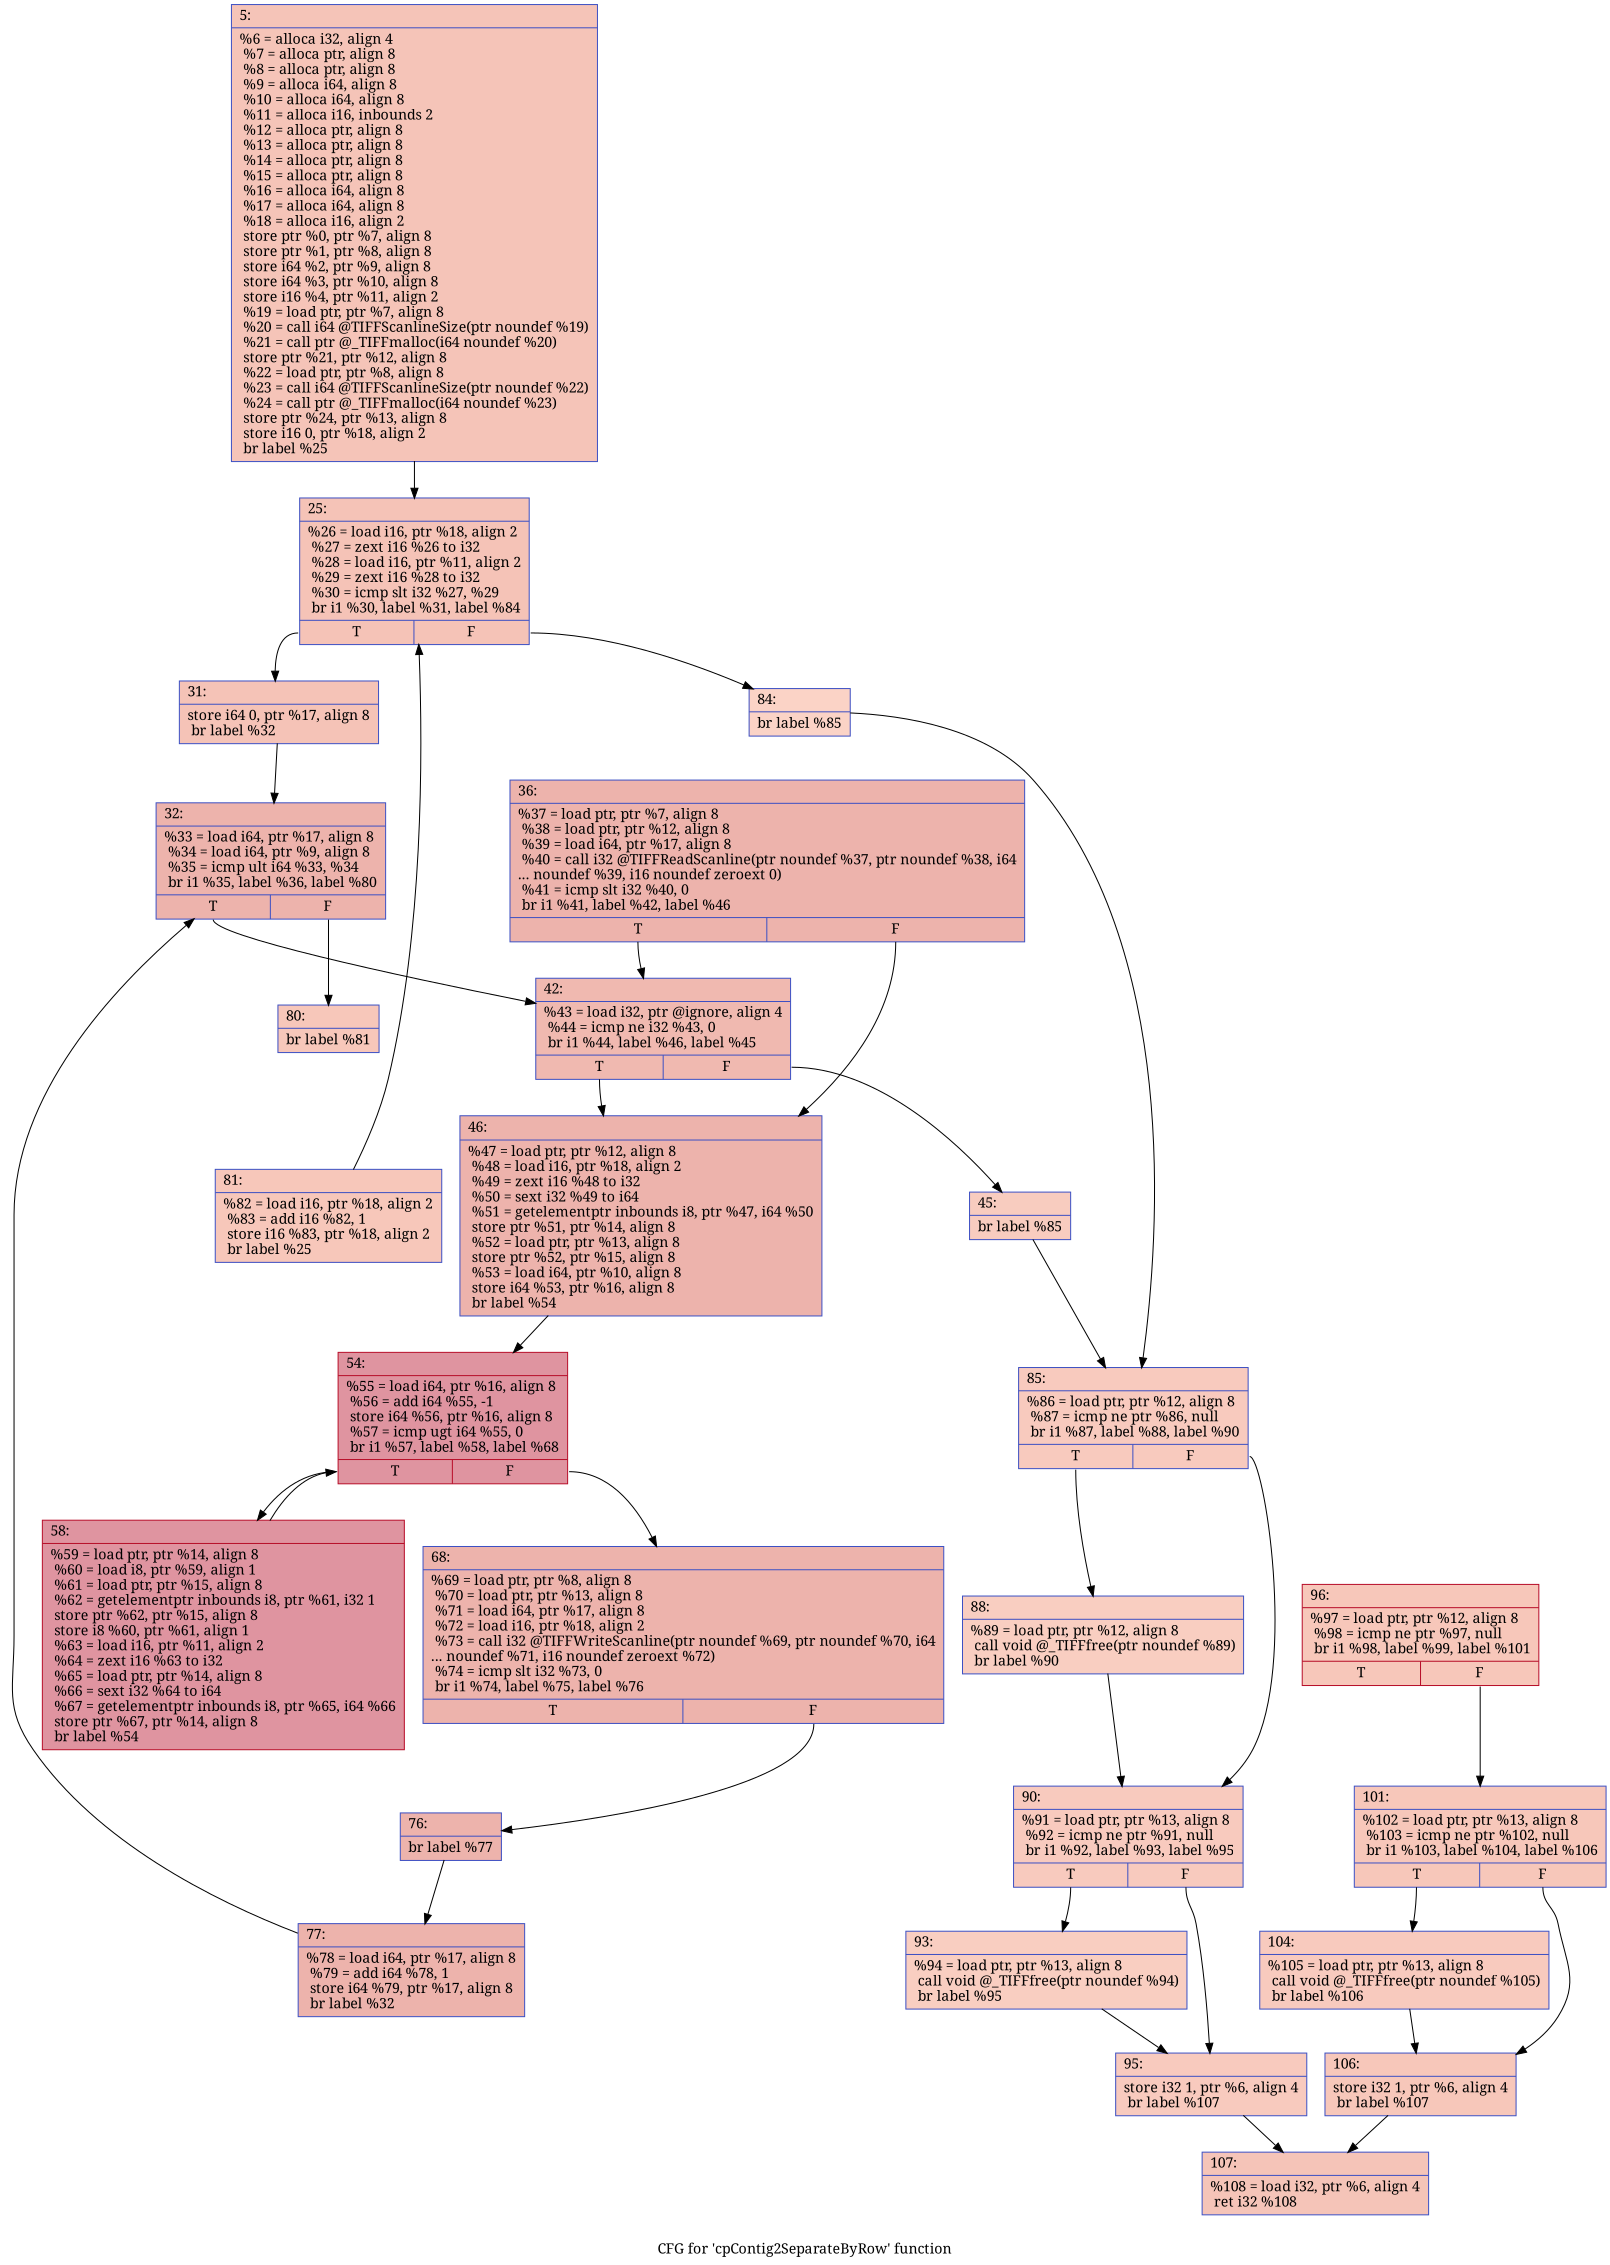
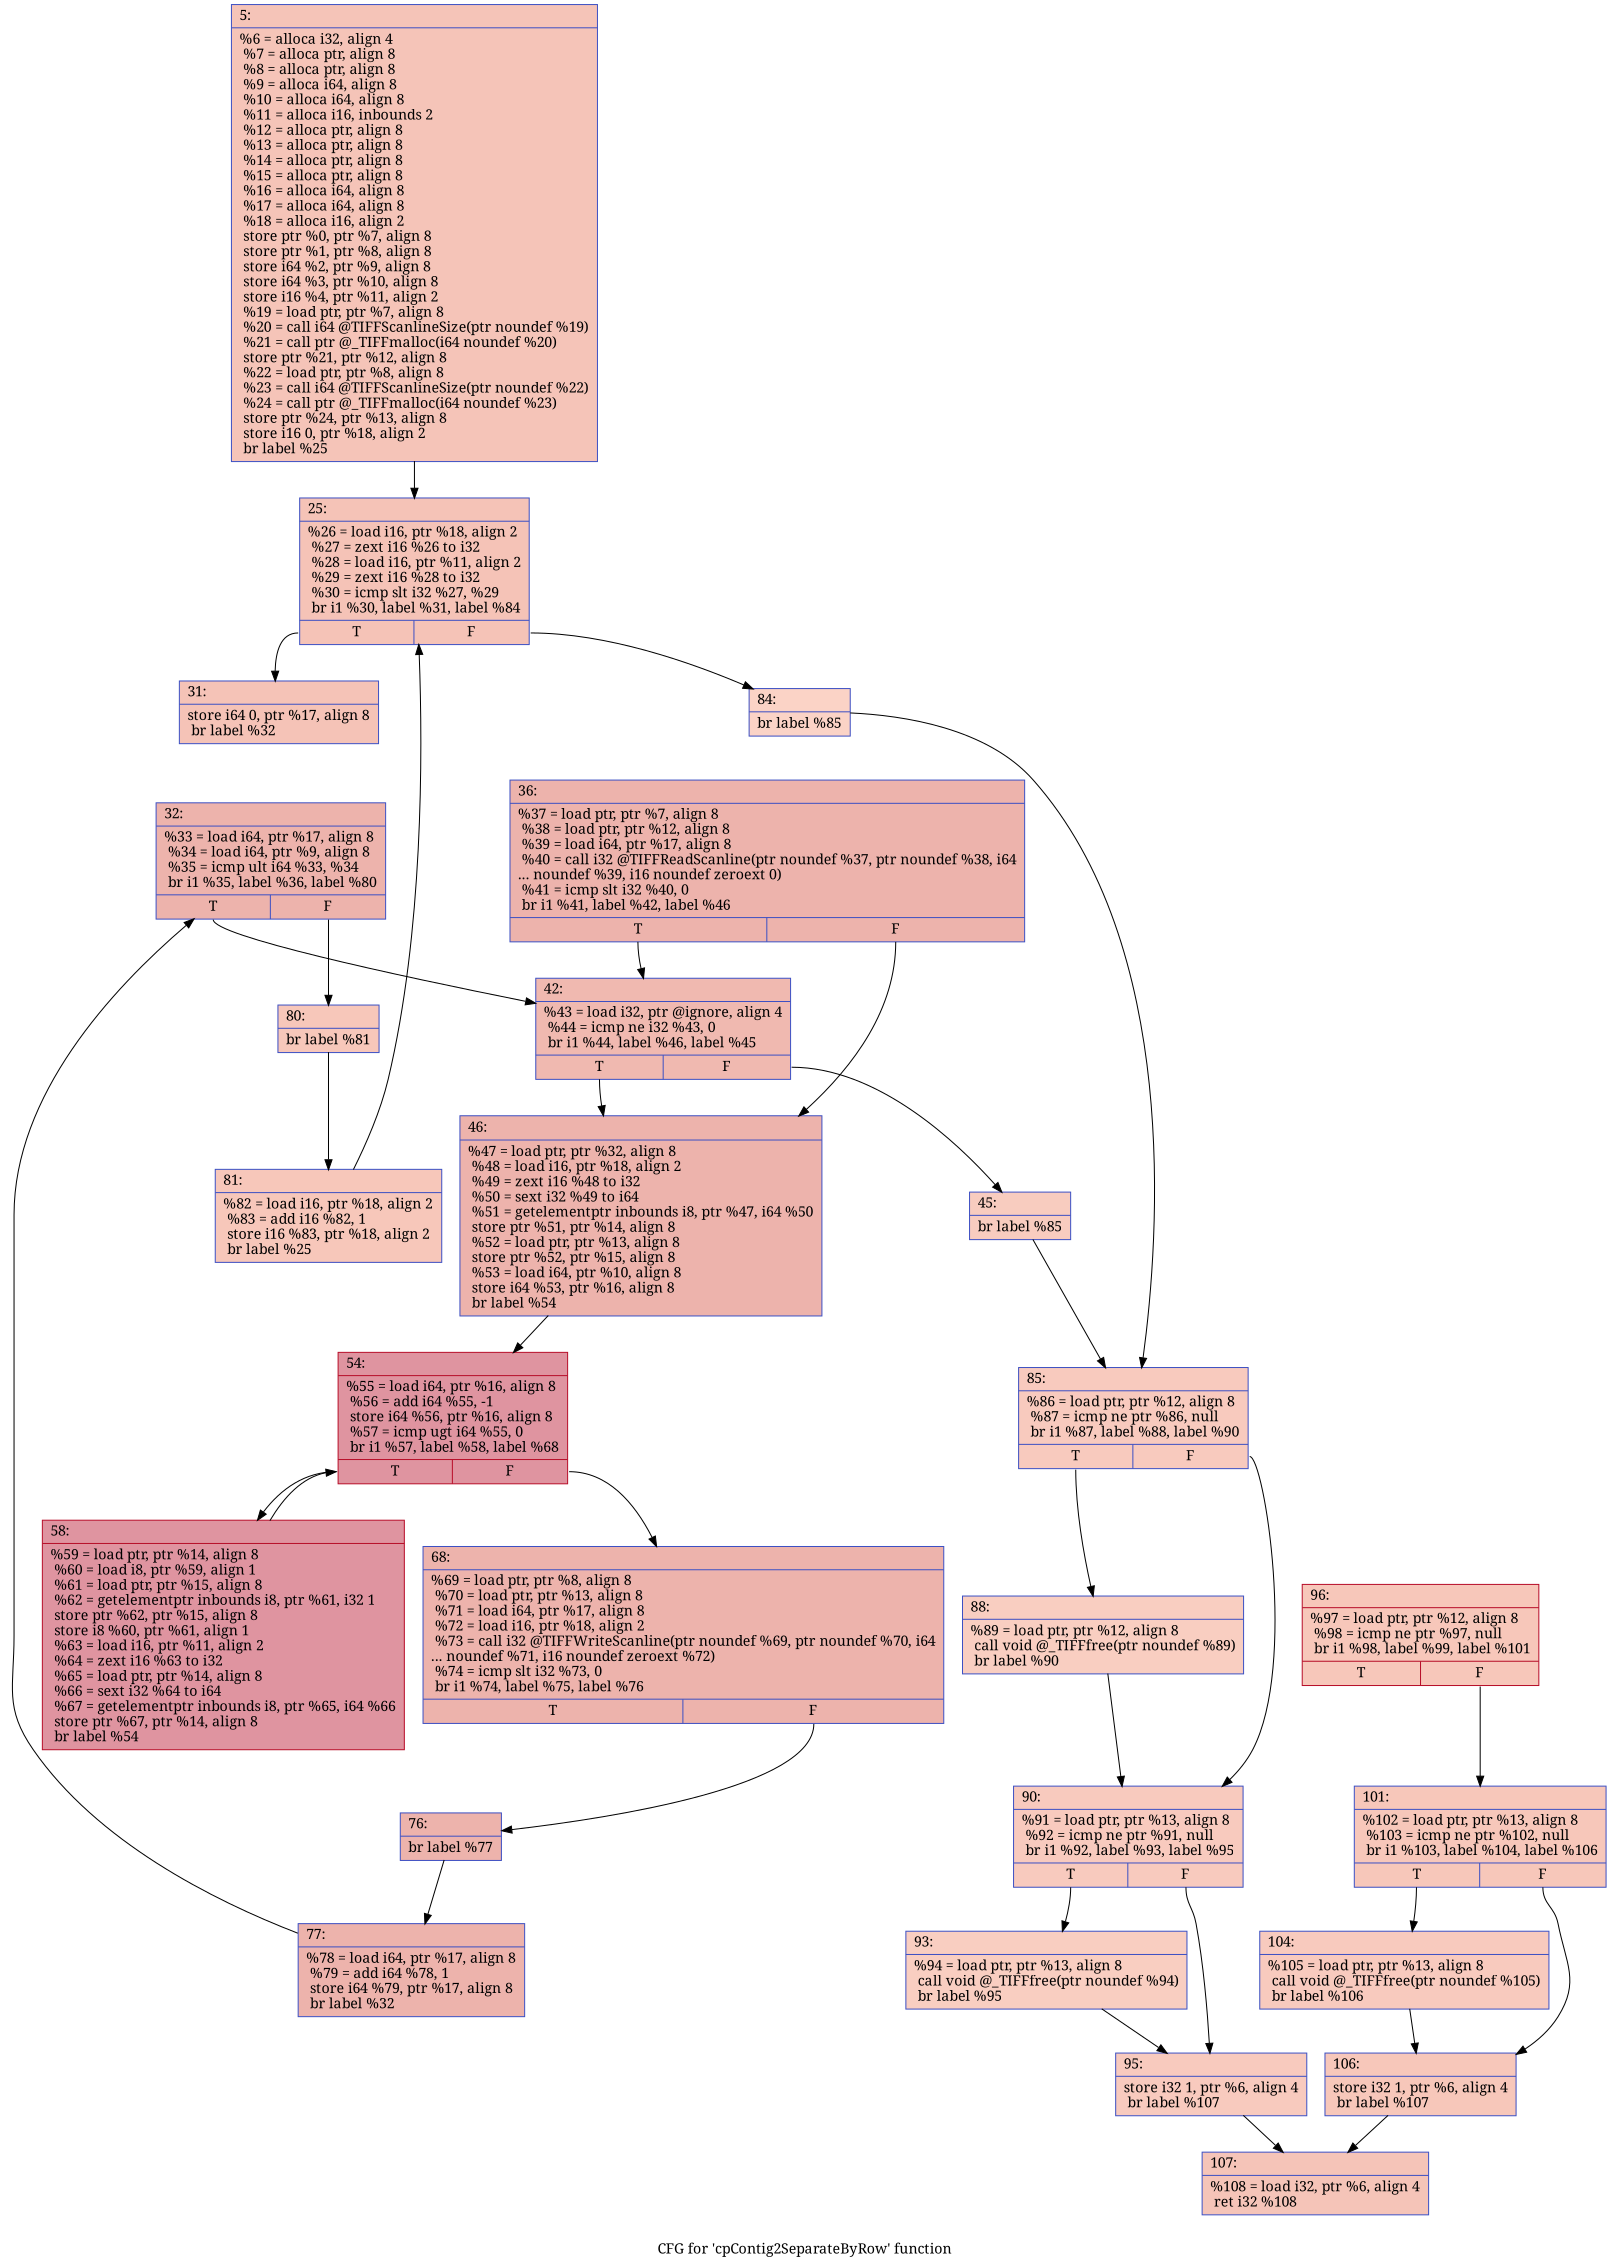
edge "31:" -> "32:": removed
edge "80:" -> "81:": added
node "46:": text "%47 = load ptr, ptr %12, align 8" -> "%47 = load ptr, ptr %32, align 8"
